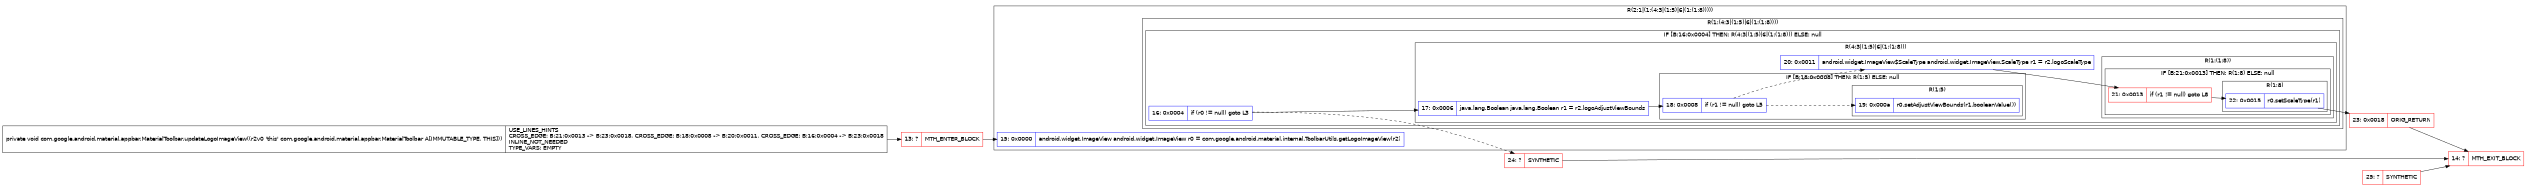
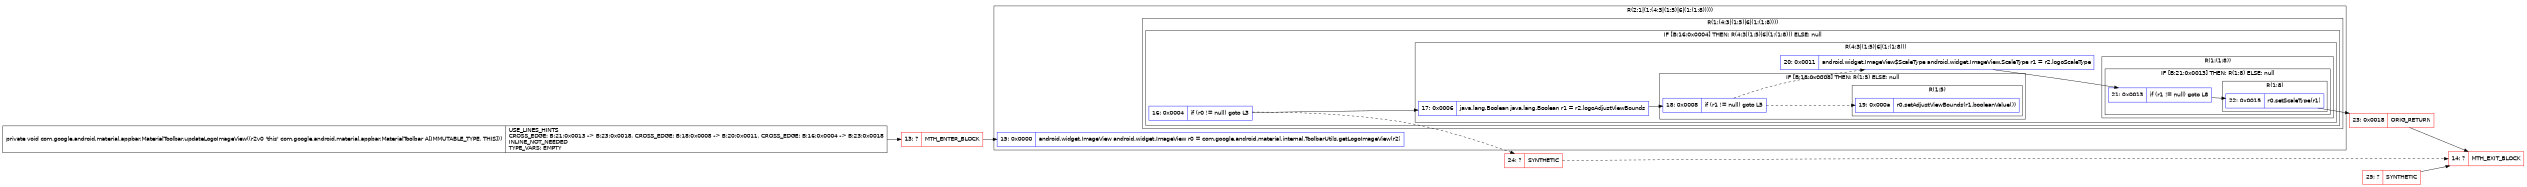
node "21: 0x0013": color red -> blue
edge "24: ?" -> "14: ?": style solid -> dashed
